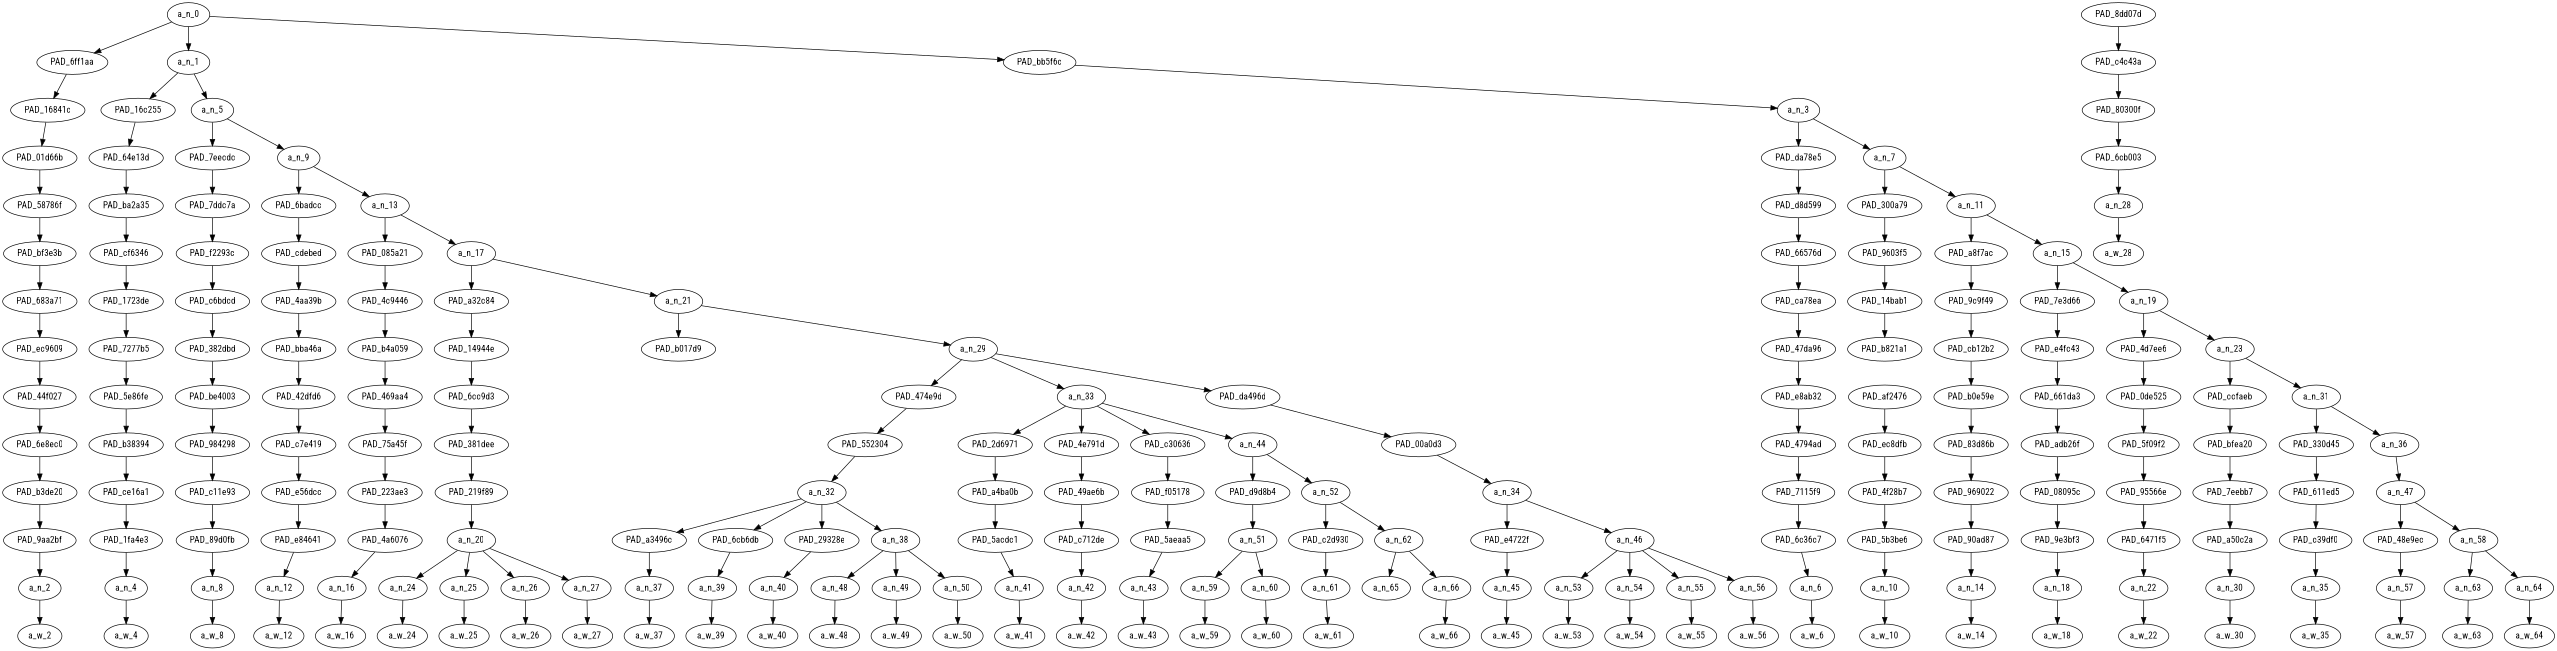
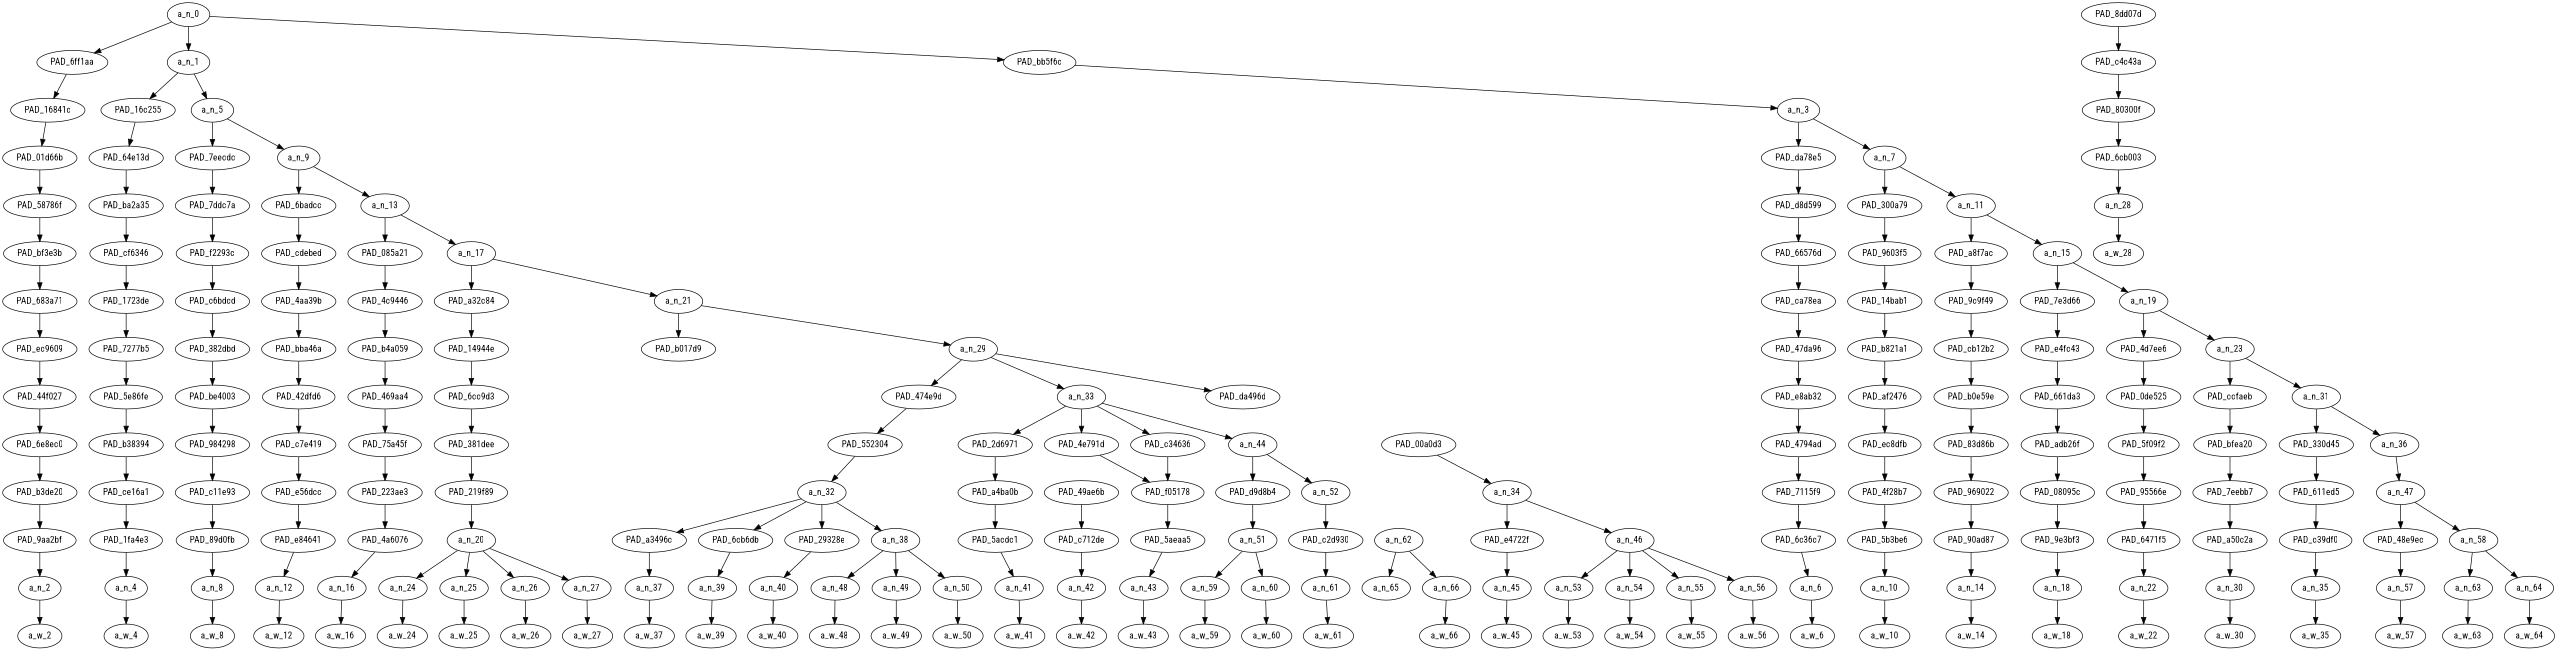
edge "PAD_b821a1" -> "PAD_af2476": added
edge "PAD_da496d" -> "PAD_00a0d3": removed
node "PAD_c30636": label "PAD_c30636" -> "PAD_c34636"
edge "PAD_4e791d" -> "PAD_49ae6b": now "PAD_4e791d" -> "PAD_f05178"
edge "a_n_52" -> "a_n_62": removed
